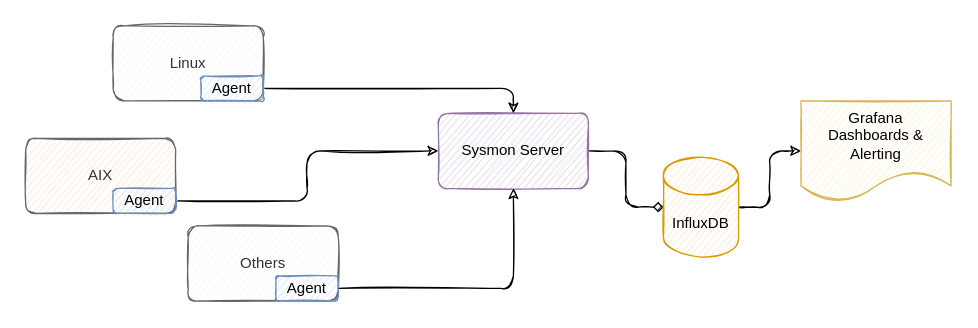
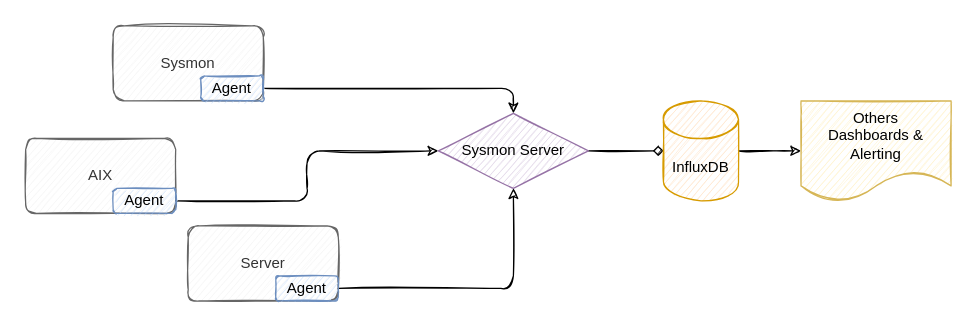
node "Linux": label "Linux" -> "Sysmon"
node "Grafana Dashboards & Alerting": label "Grafana Dashboards & Alerting" -> "Others Dashboards & Alerting"
node "Sysmon Server": shape rounded rectangle -> diamond
node "AIX": fillcolor #ffe6cc -> #f5f5f5
node "InfluxDB": moved (701, 207) -> (701, 151)
node "Others": label "Others" -> "Server"
